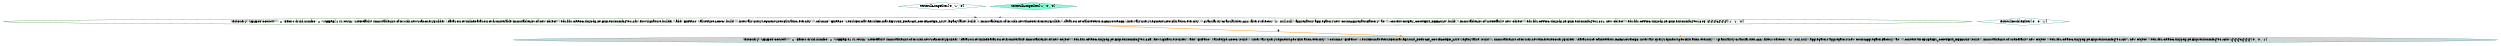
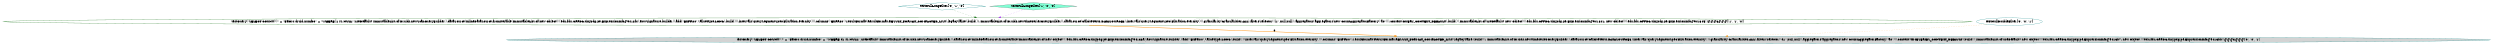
node "testNullDoubleFilter['0', '0', '1']": shape diamond -> ellipse
